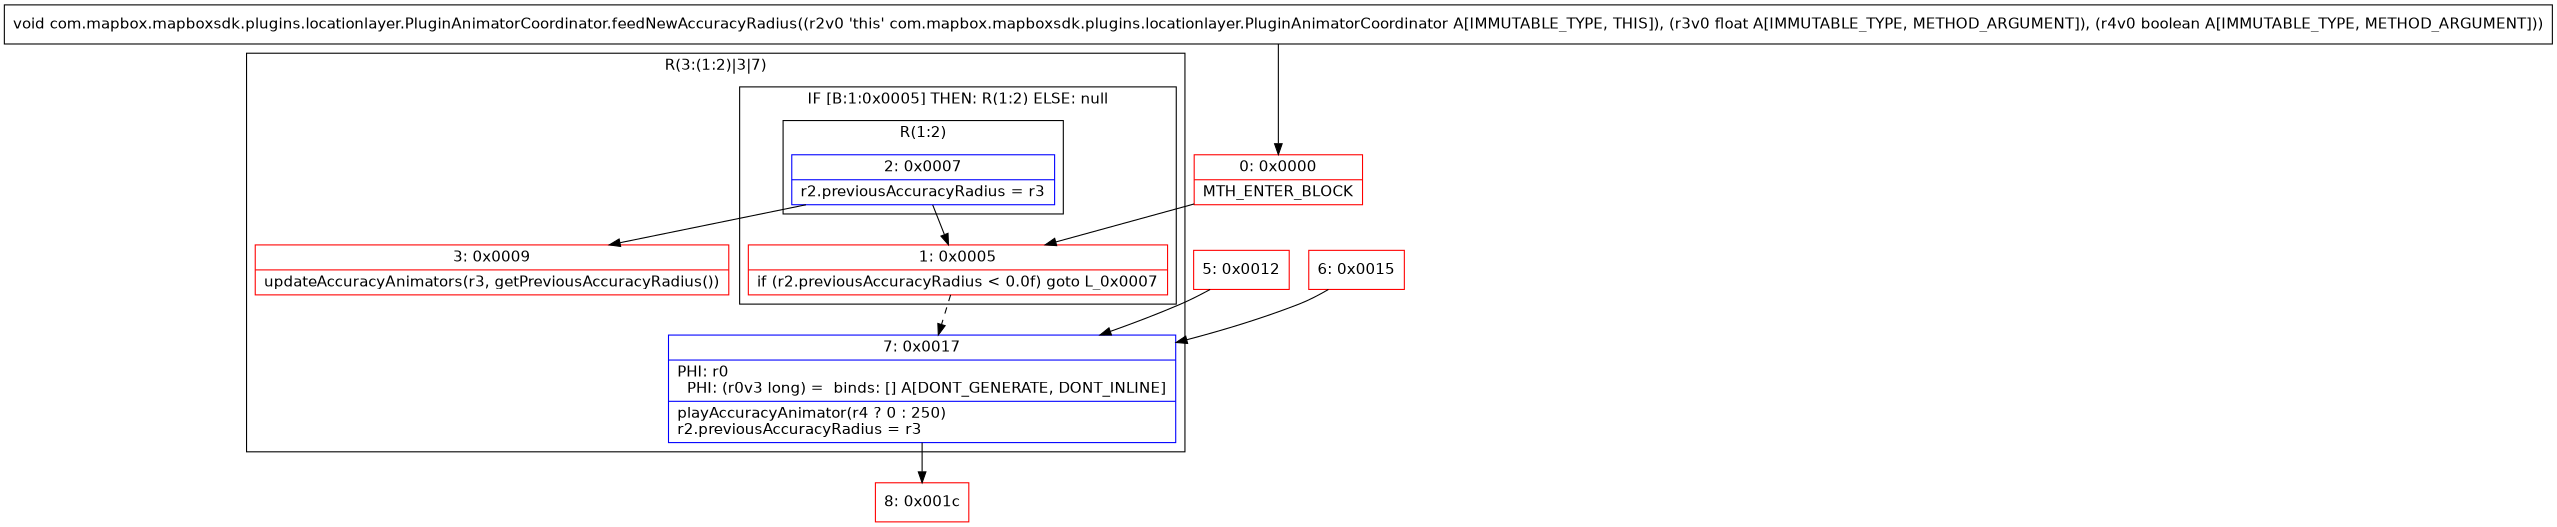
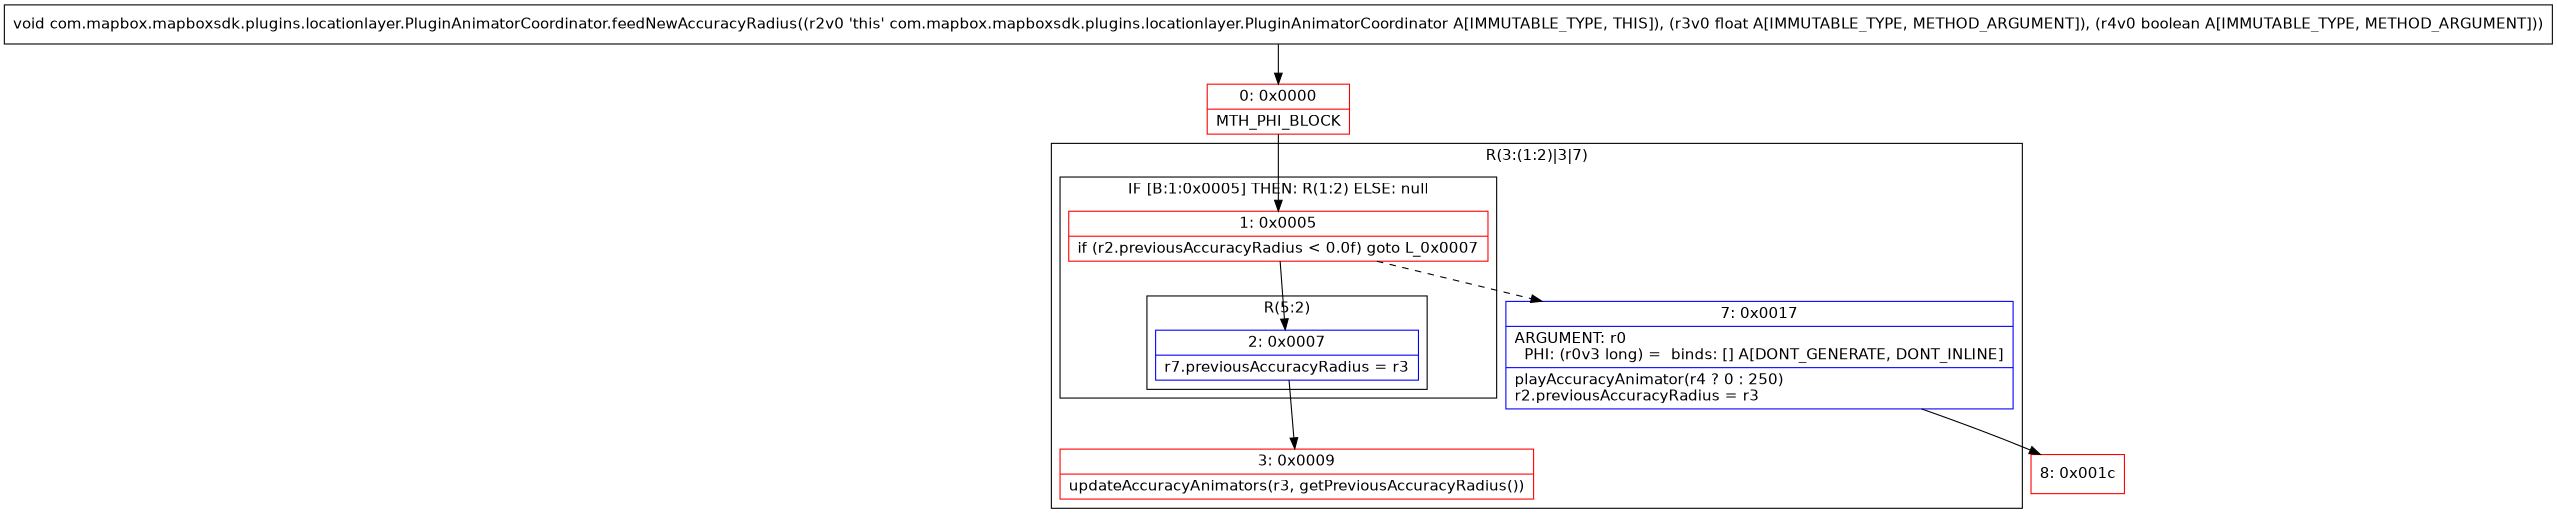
cluster "R(1:2)": label "R(1:2)" -> "R(5:2)"
node "2: 0x0007": text "r2.previousAccuracyRadius = r3" -> "r7.previousAccuracyRadius = r3"
node "0: 0x0000": text "MTH_ENTER_BLOCK" -> "MTH_PHI_BLOCK"
edge "2: 0x0007" -> "1: 0x0005": reversed
node "5: 0x0012": removed
node "6: 0x0015": removed
node "7: 0x0017": text "PHI: r0" -> "ARGUMENT: r0"
